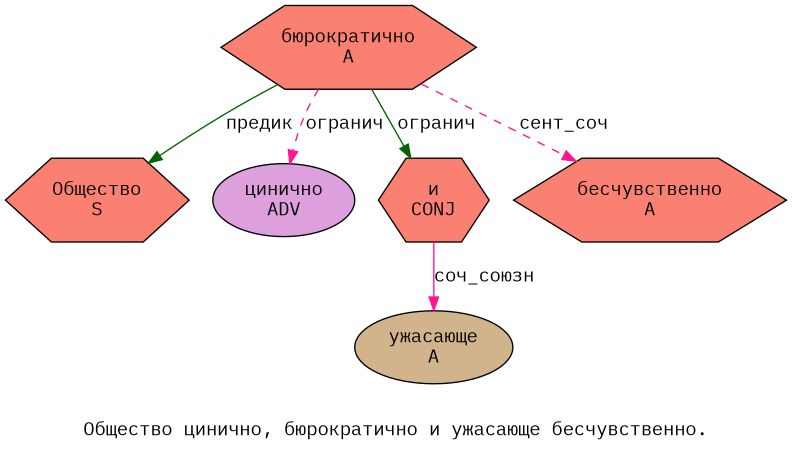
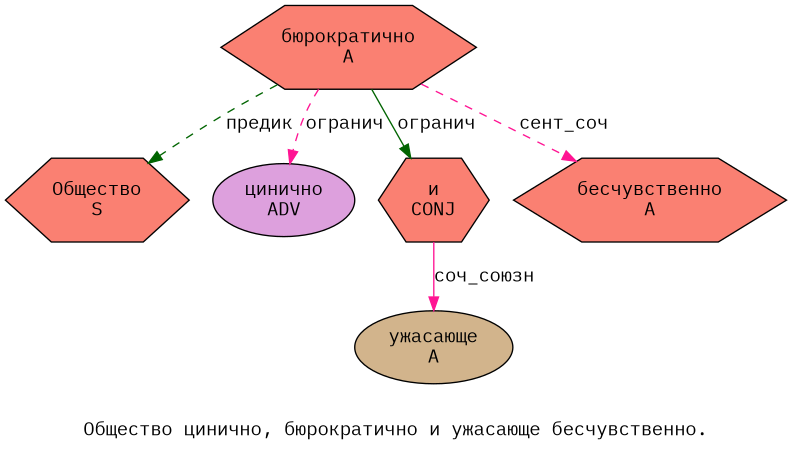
edge "бюрократично A" -> "Общество S": style solid -> dashed
